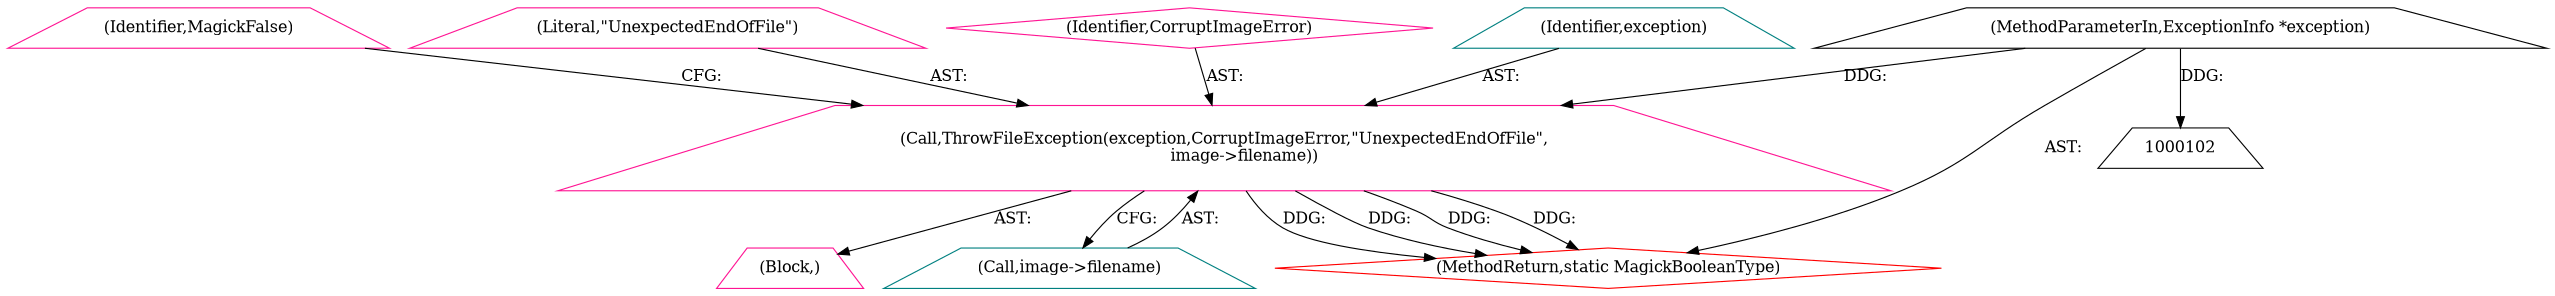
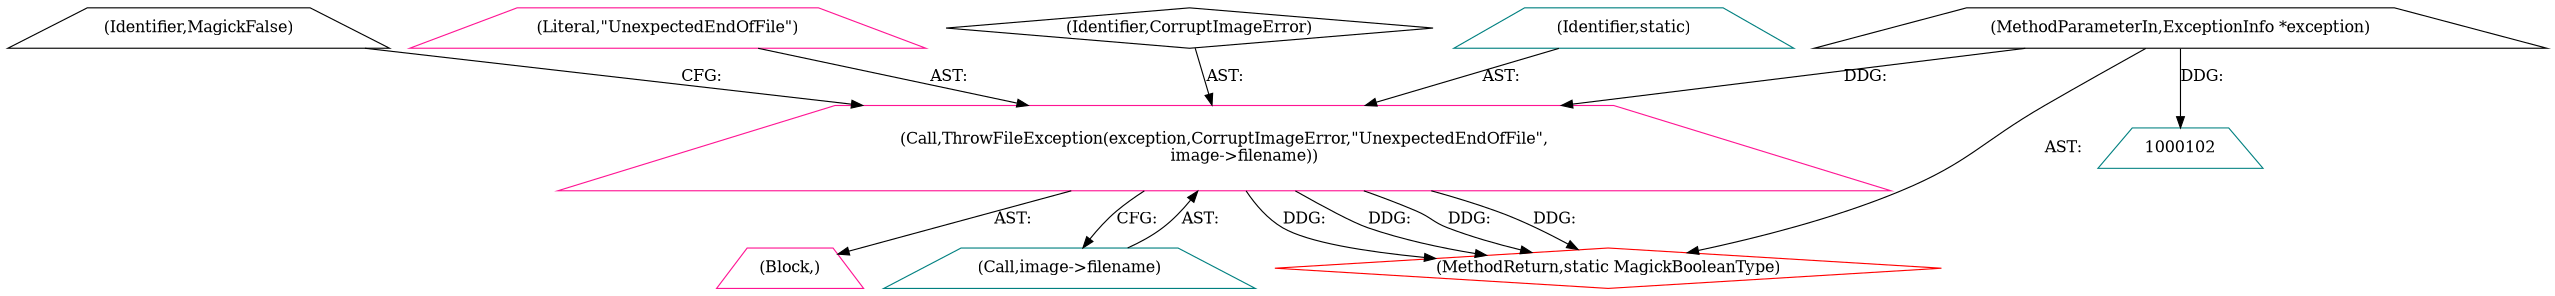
node "(Identifier,MagickFalse)": color deeppink -> black
node "(Identifier,CorruptImageError)": color deeppink -> black
node "(Identifier,exception)": label "(Identifier,exception)" -> "(Identifier,static)"
node "1000102": color black -> teal
